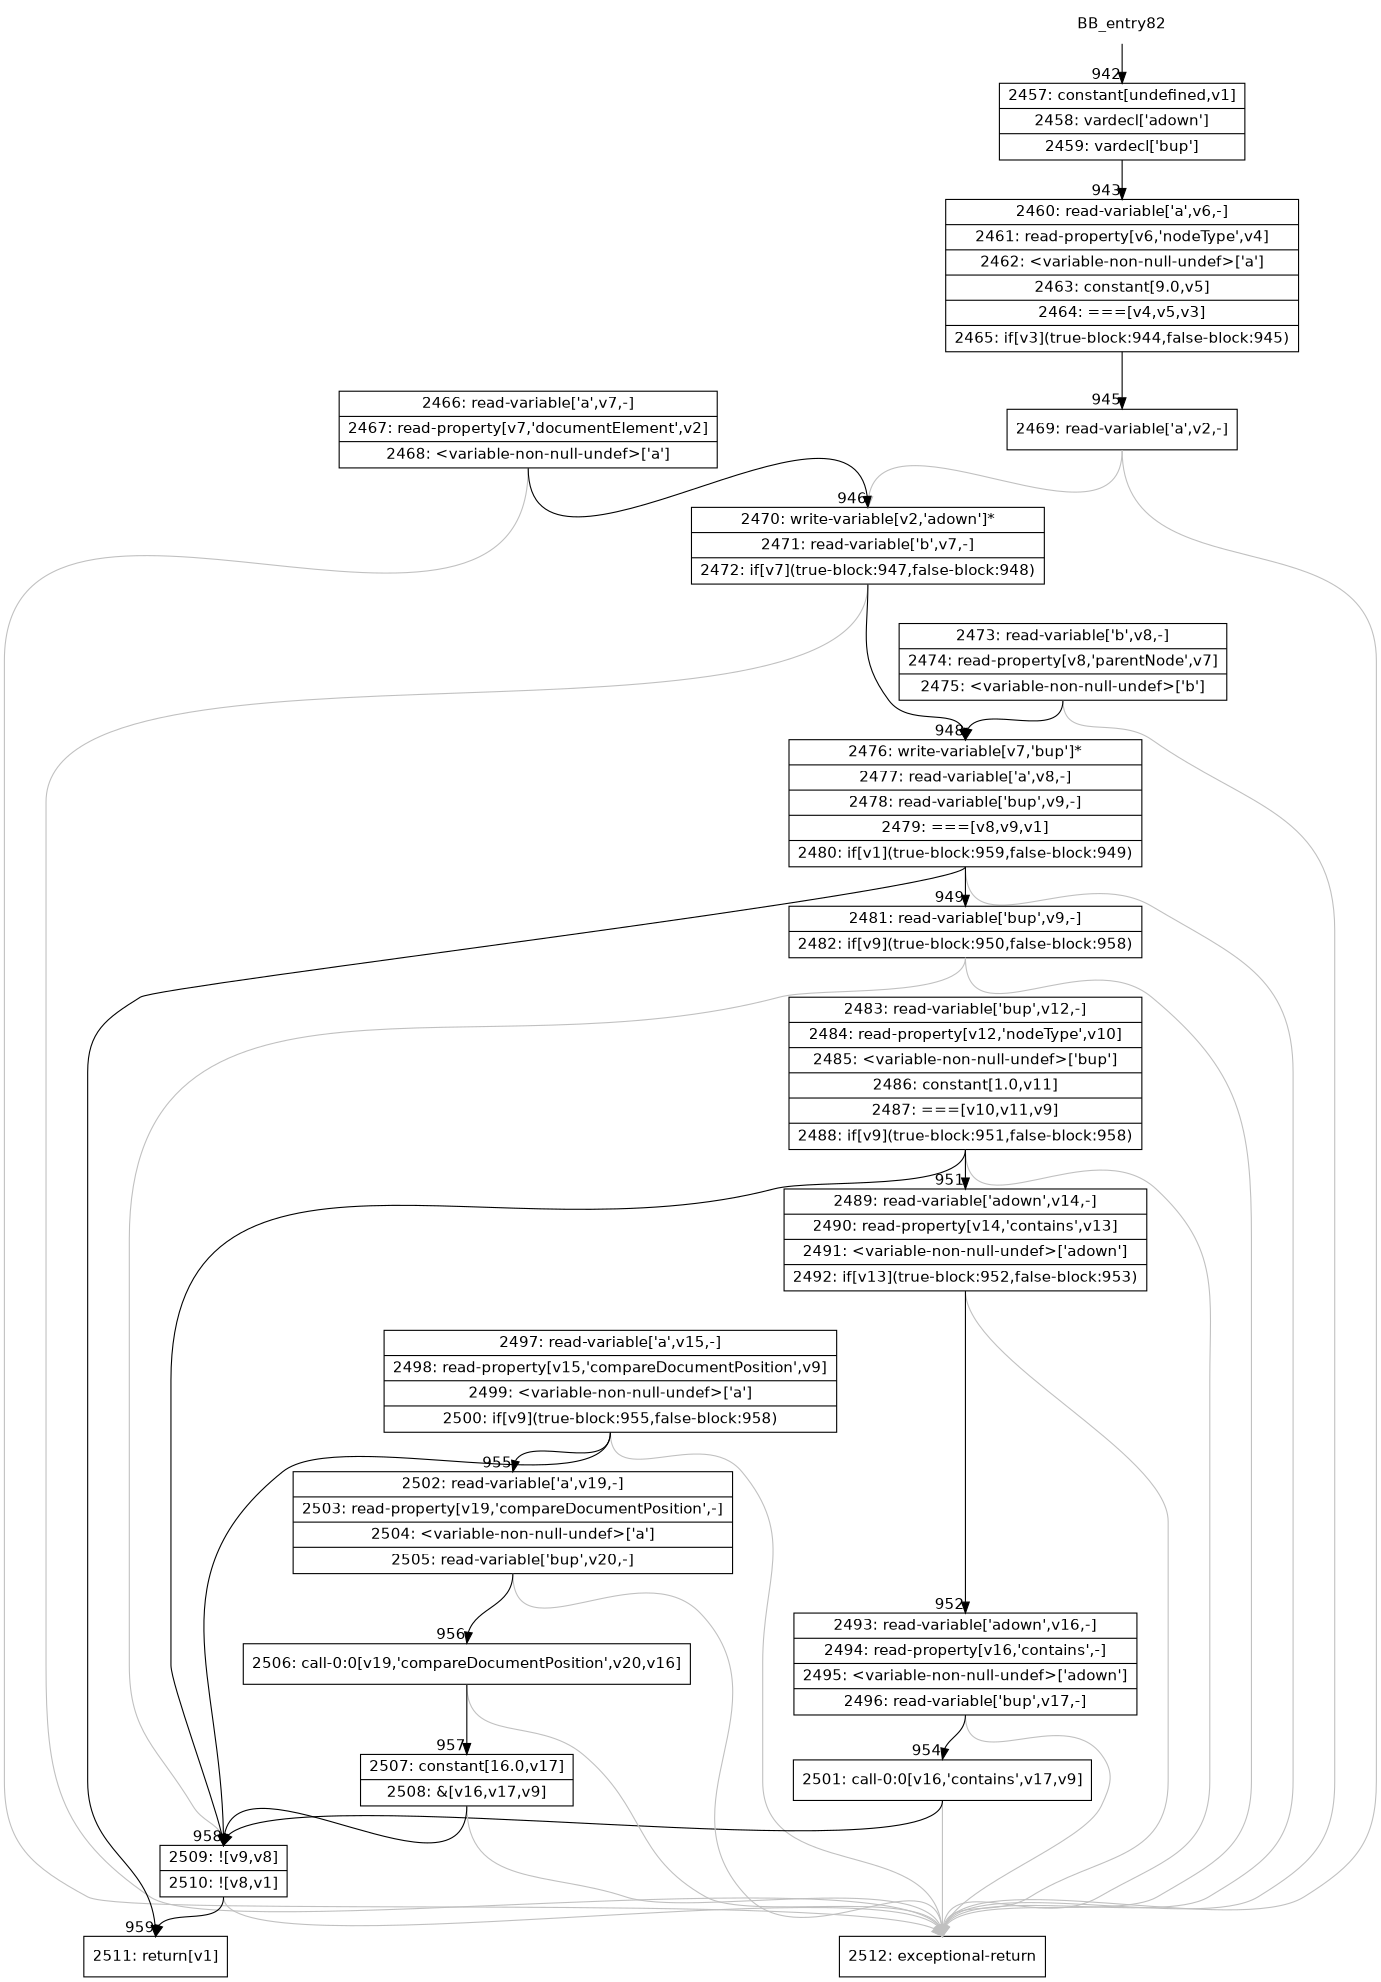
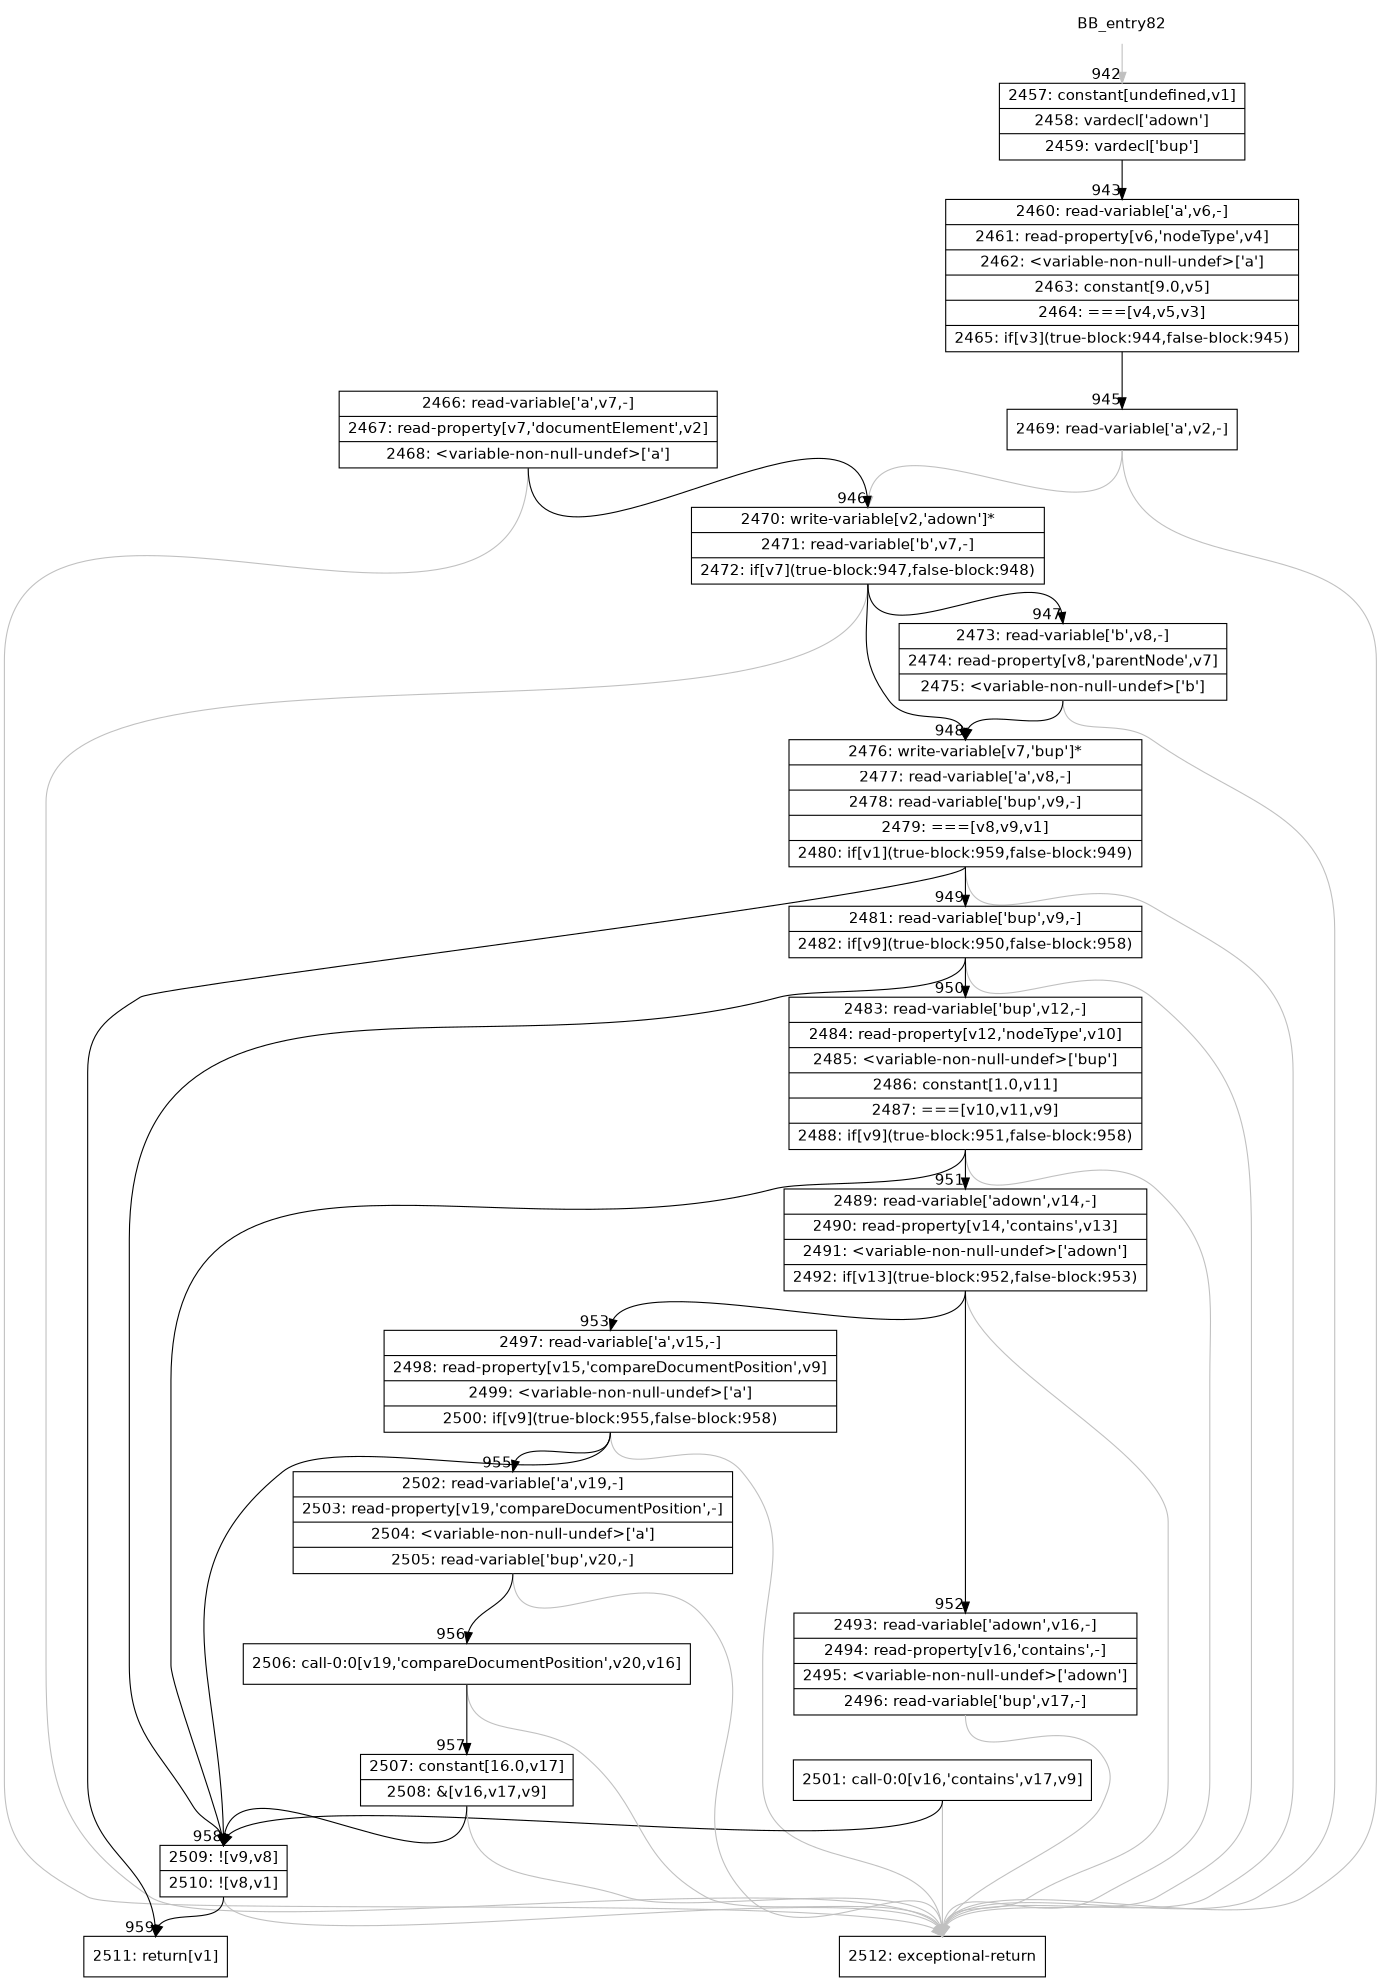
edge "BB_entry82" -> "2457: constant[undefined,v1]": color black -> gray
edge "2470: write-variable[v2,'adown']*" -> "2473: read-variable['b',v8,-]": added
edge "2481: read-variable['bup',v9,-]" -> "2483: read-variable['bup',v12,-]": added
edge "2481: read-variable['bup',v9,-]" -> "2509: ![v9,v8]": color gray -> black
edge "2489: read-variable['adown',v14,-]" -> "2497: read-variable['a',v15,-]": added
edge "2493: read-variable['adown',v16,-]" -> "2501: call-0:0[v16,'contains',v17,v9]": removed
